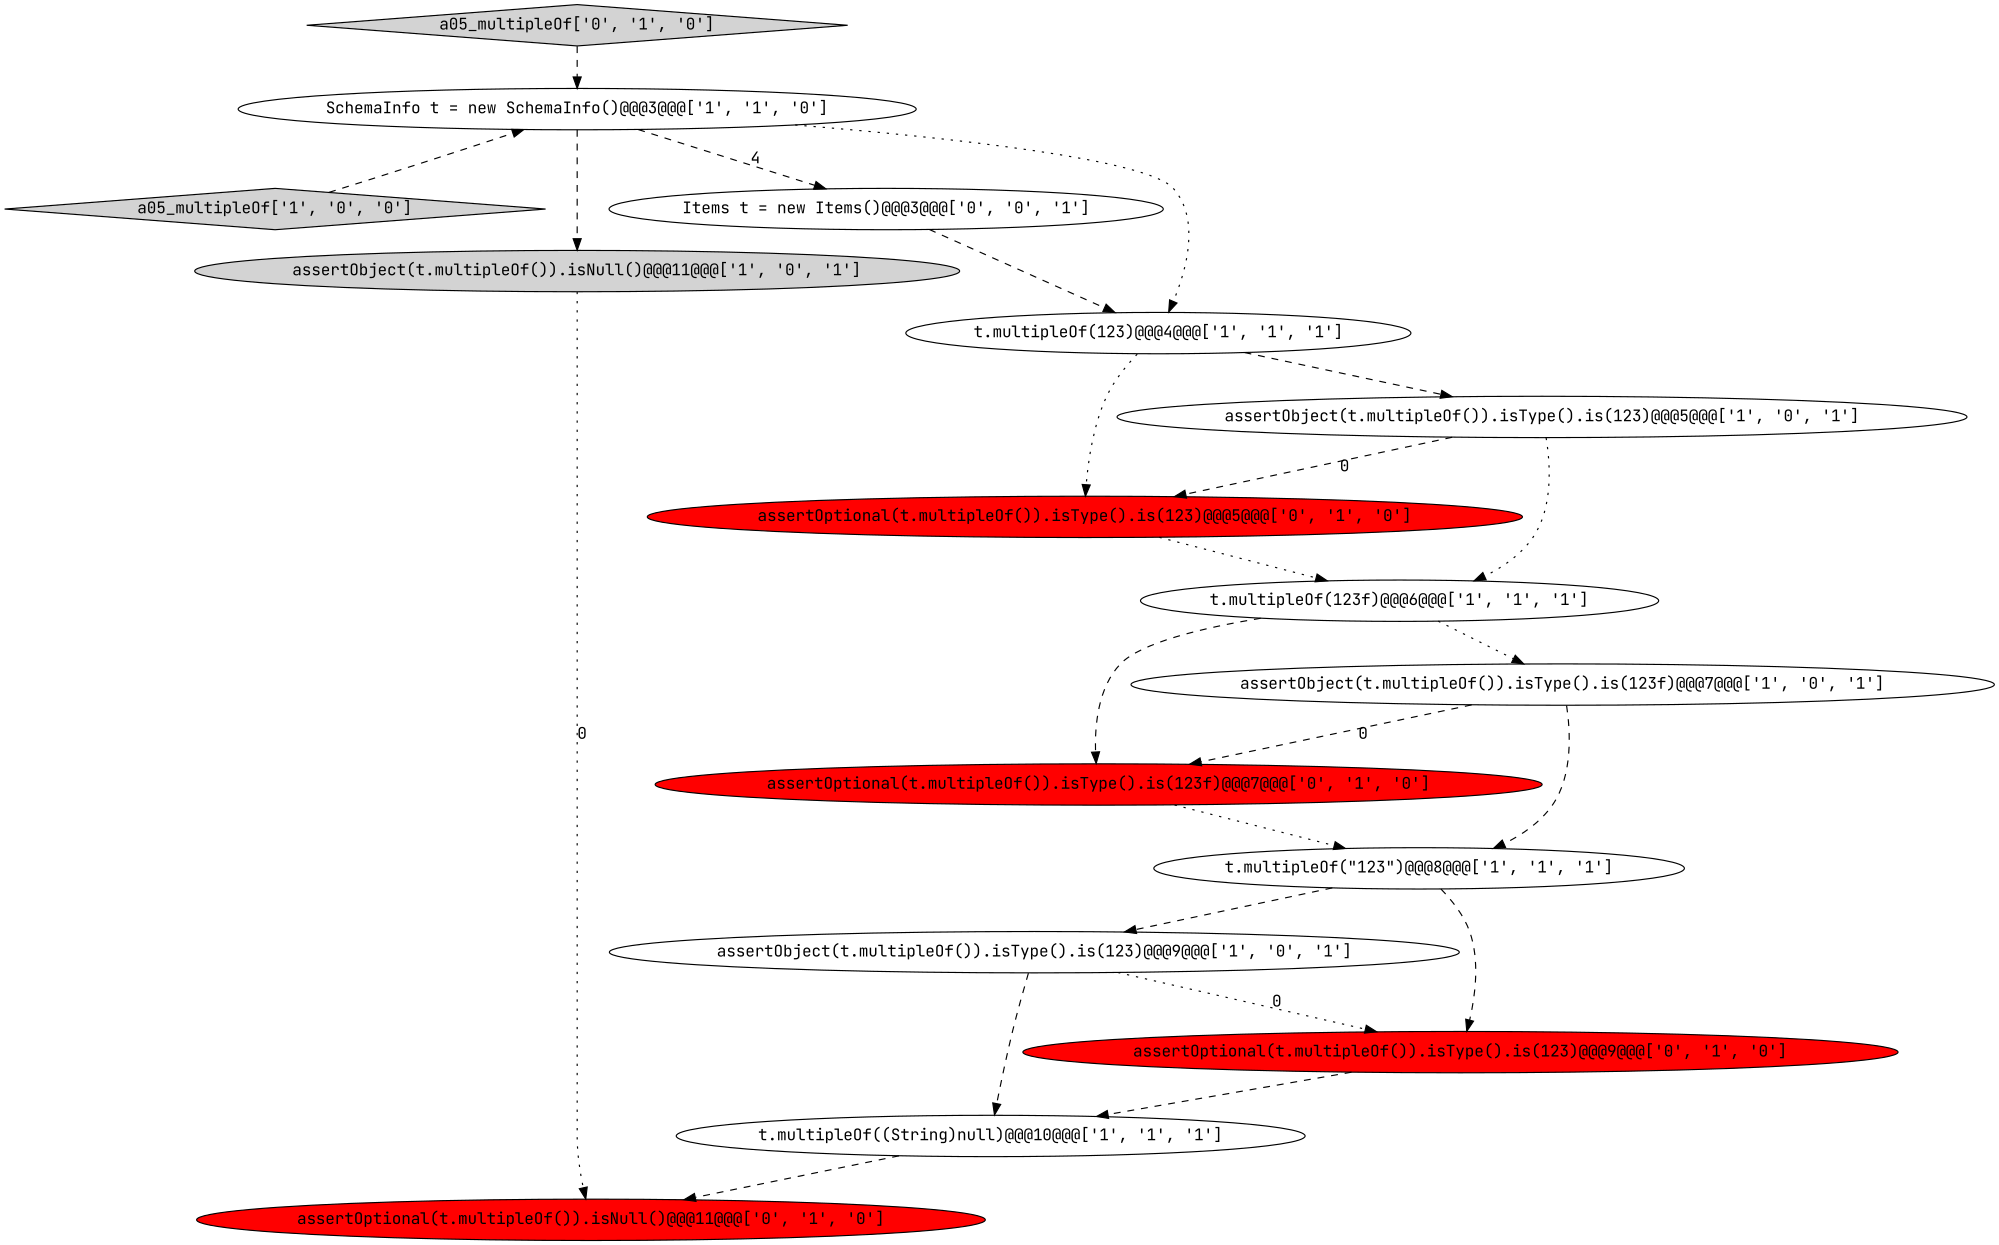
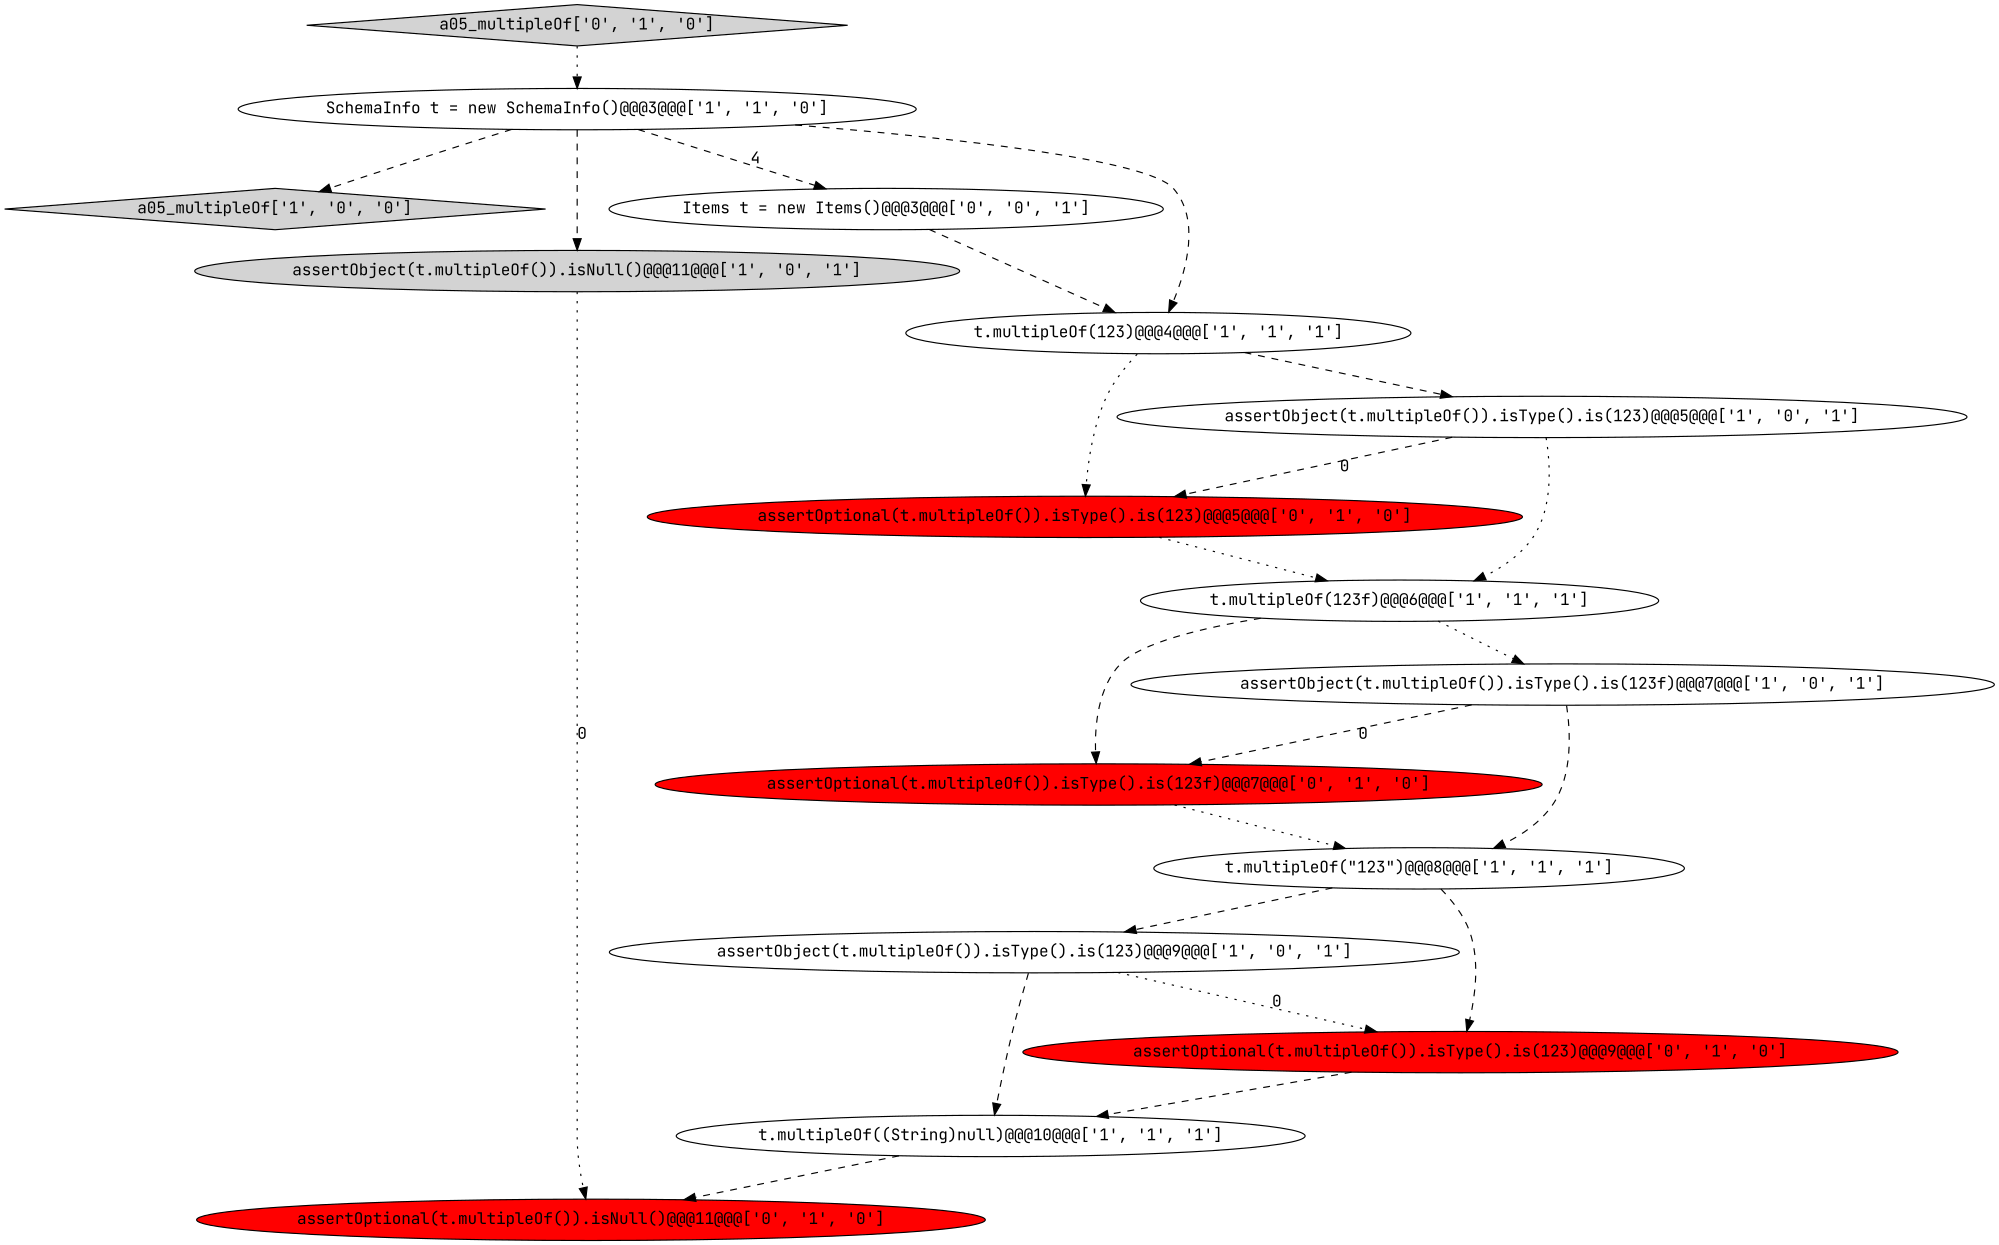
edge "a05_multipleOf['0', '1', '0']" -> "SchemaInfo t = new SchemaInfo()@@@3@@@['1', '1', '0']": style dashed -> dotted
edge "SchemaInfo t = new SchemaInfo()@@@3@@@['1', '1', '0']" -> "t.multipleOf(123)@@@4@@@['1', '1', '1']": style dotted -> dashed
edge "a05_multipleOf['1', '0', '0']" -> "SchemaInfo t = new SchemaInfo()@@@3@@@['1', '1', '0']": reversed
